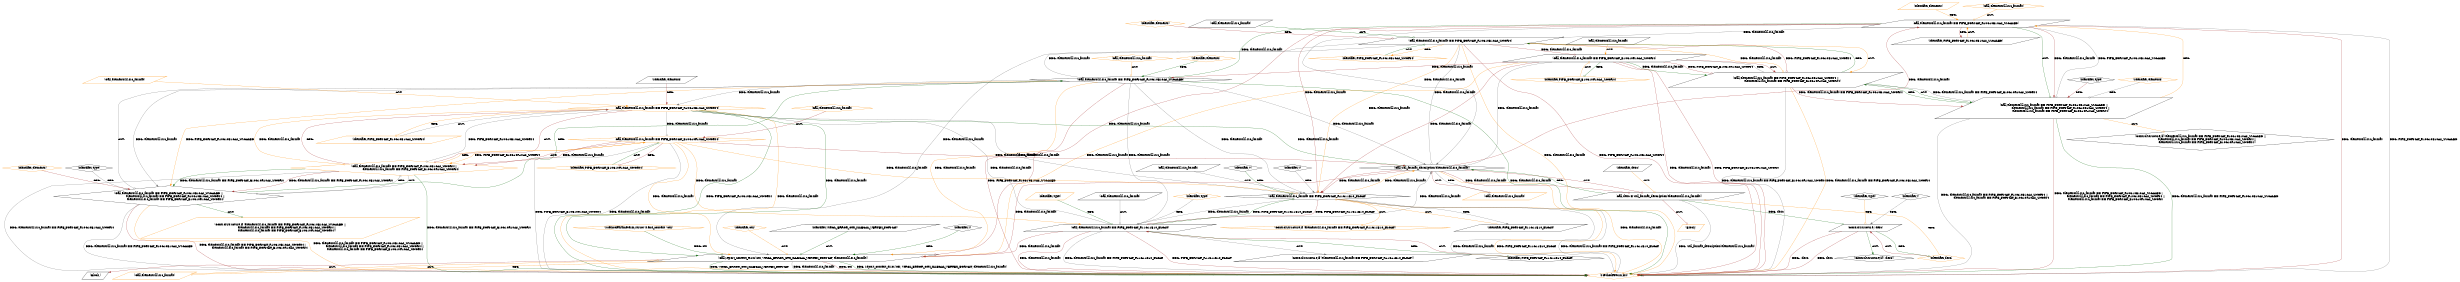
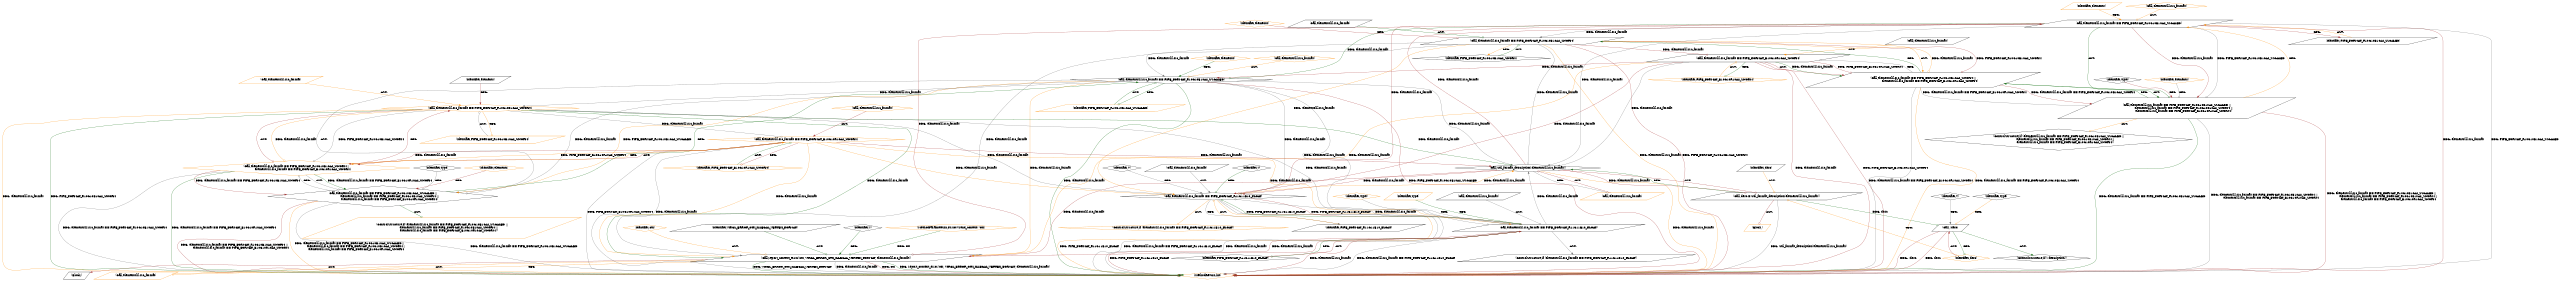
node "(Identifier,PIPE_FORMAT_R10G10B10A2_SNORM)": color darkorange -> black
node "(Identifier,PIPE_FORMAT_R10G10B10A2_USCALED)": added
node "(ControlStructure,!desc)": label "(ControlStructure,!desc)" -> "(Call,!desc)"
node "(ControlStructure,if (!desc))": label "(ControlStructure,if (!desc))" -> "(ControlStructure,if (!description))"
